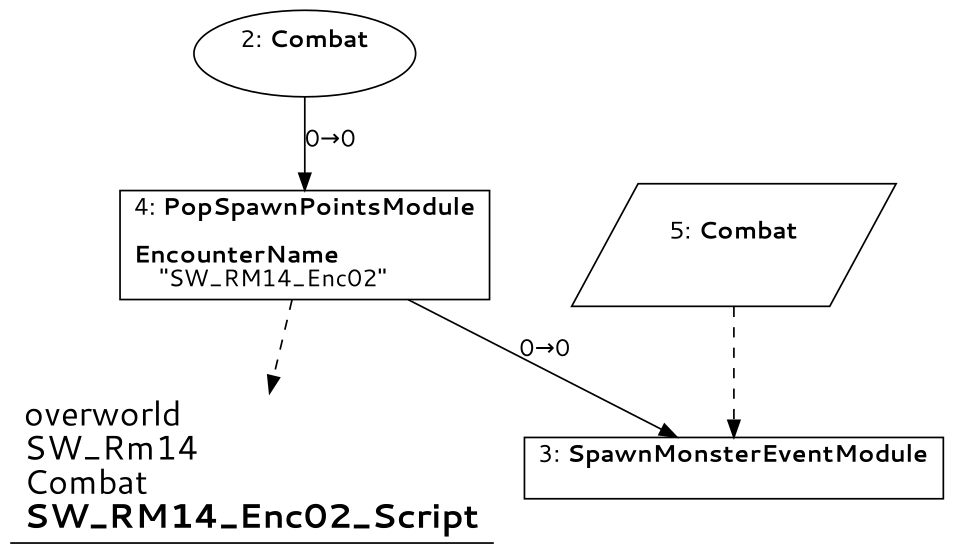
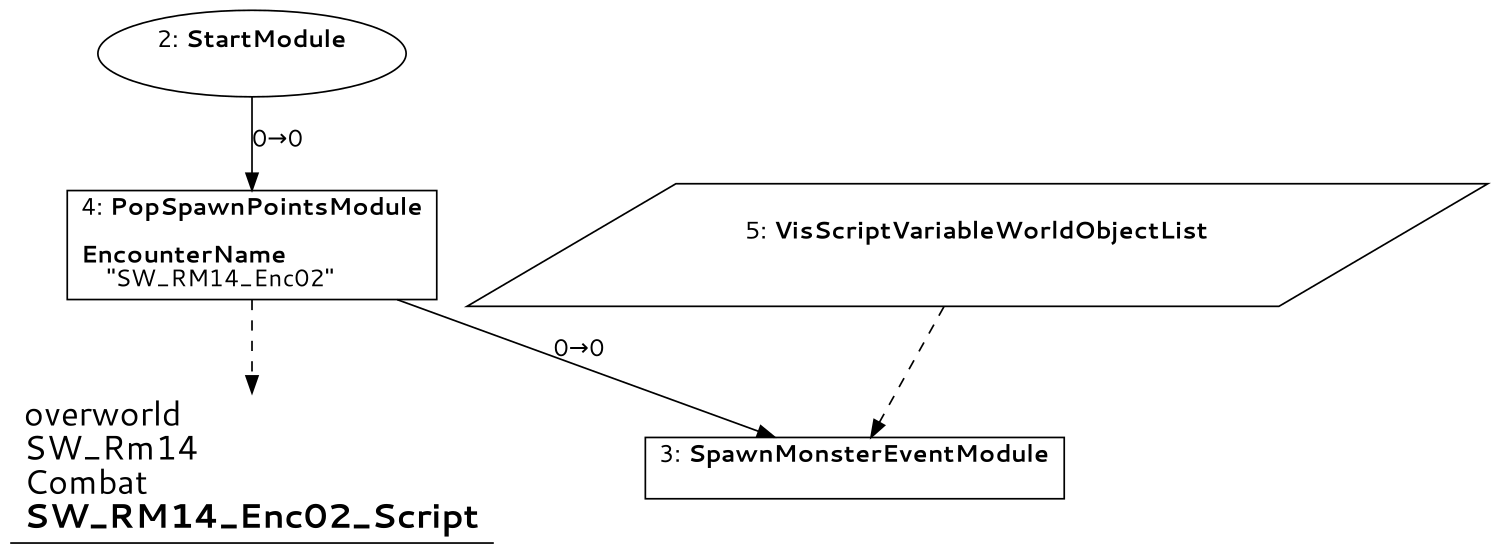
node "2:": text "Combat" -> "StartModule"
node "5:": text "Combat" -> "VisScriptVariableWorldObjectList"
